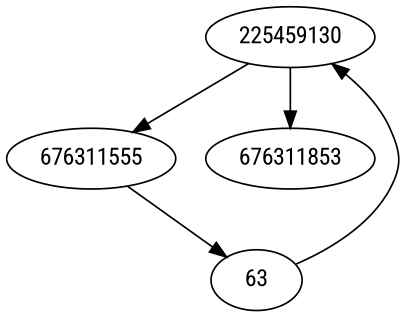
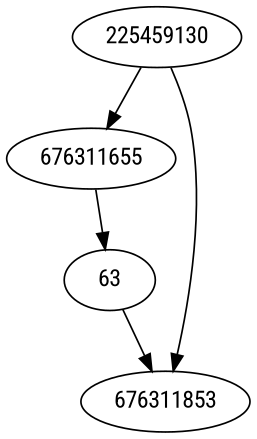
node "676311555": label "676311555" -> "676311655"
edge "63" -> "225459130": now "63" -> "676311853"
